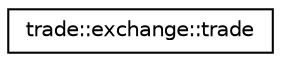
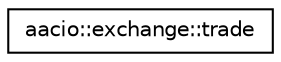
node "trade::exchange::trade": label "trade::exchange::trade" -> "aacio::exchange::trade"
